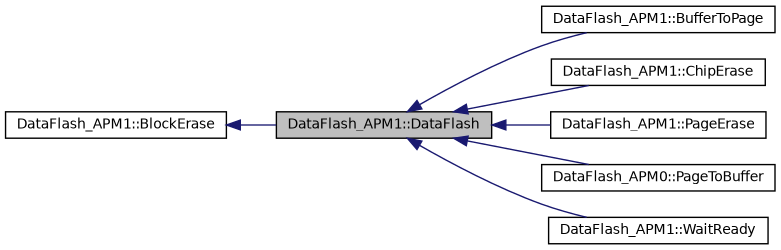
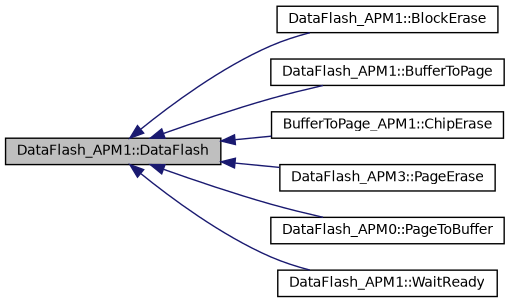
node "DataFlash_APM1::ChipErase": label "DataFlash_APM1::ChipErase" -> "BufferToPage_APM1::ChipErase"
edge "DataFlash_APM1::DataFlash" -> "DataFlash_APM1::BlockErase": reversed
node "DataFlash_APM1::PageErase": label "DataFlash_APM1::PageErase" -> "DataFlash_APM3::PageErase"
